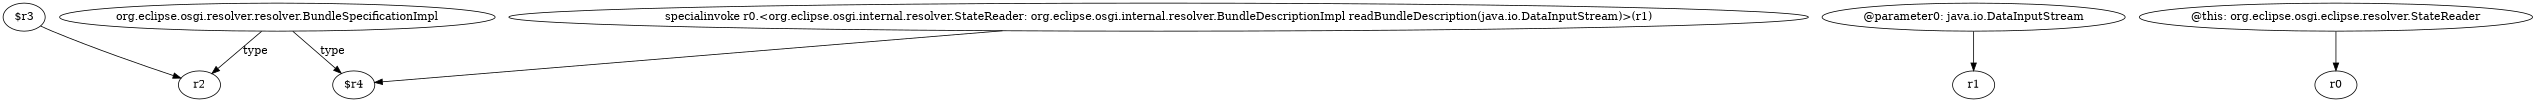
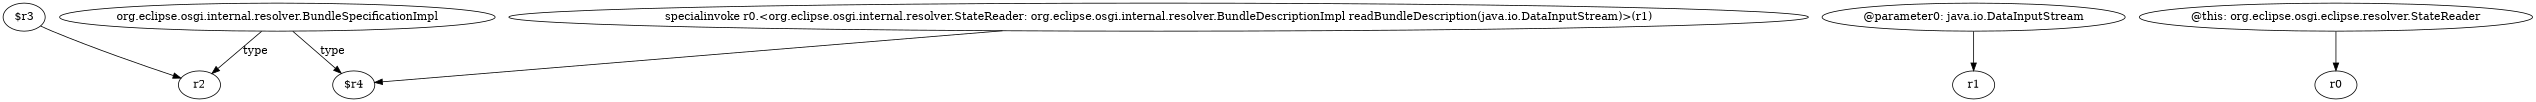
node "org.eclipse.osgi.resolver.resolver.BundleSpecificationImpl": label "org.eclipse.osgi.resolver.resolver.BundleSpecificationImpl" -> "org.eclipse.osgi.internal.resolver.BundleSpecificationImpl"
